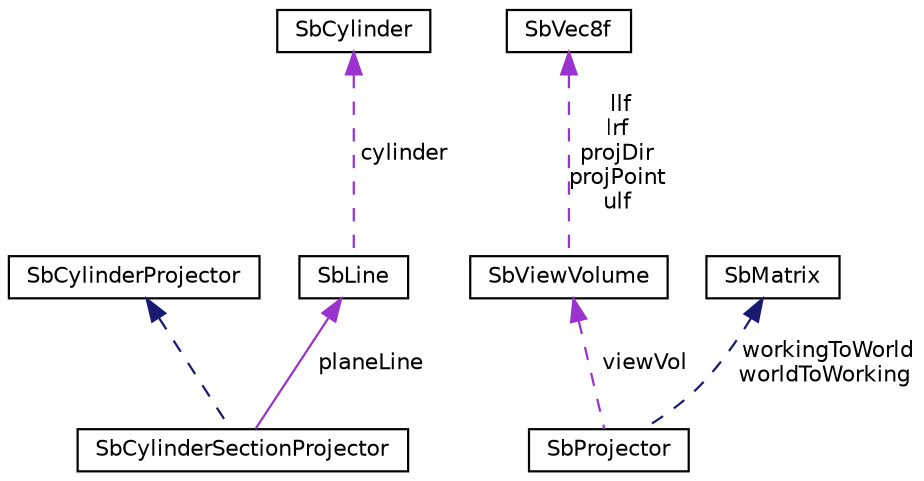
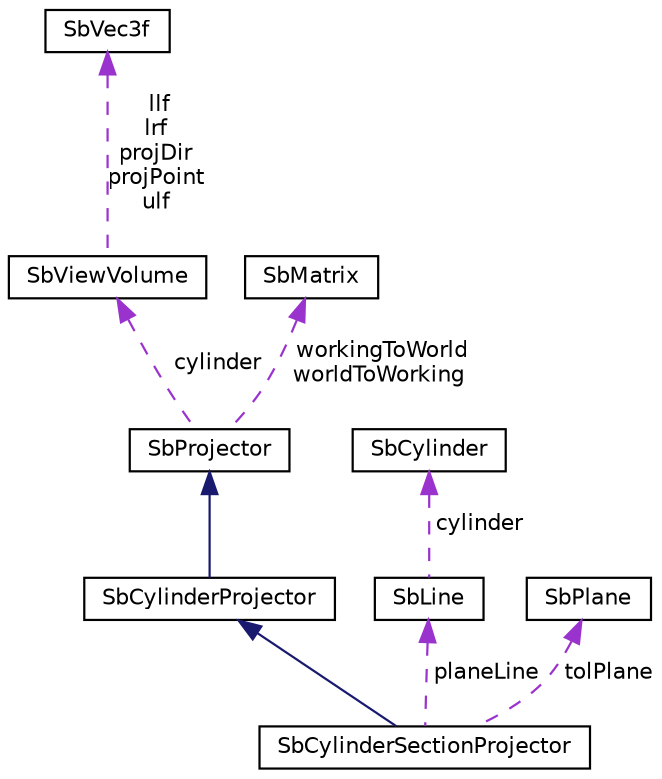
node "SbVec8f": label "SbVec8f" -> "SbVec3f"
edge "SbProjector" -> "SbViewVolume": label " viewVol" -> " cylinder"
edge "SbCylinderSectionProjector" -> "SbCylinderProjector": style dashed -> solid
edge "SbCylinderSectionProjector" -> "SbLine": style solid -> dashed
edge "SbProjector" -> "SbMatrix": color midnightblue -> darkorchid3
edge "SbCylinderProjector" -> "SbProjector": added
node "SbPlane": added
